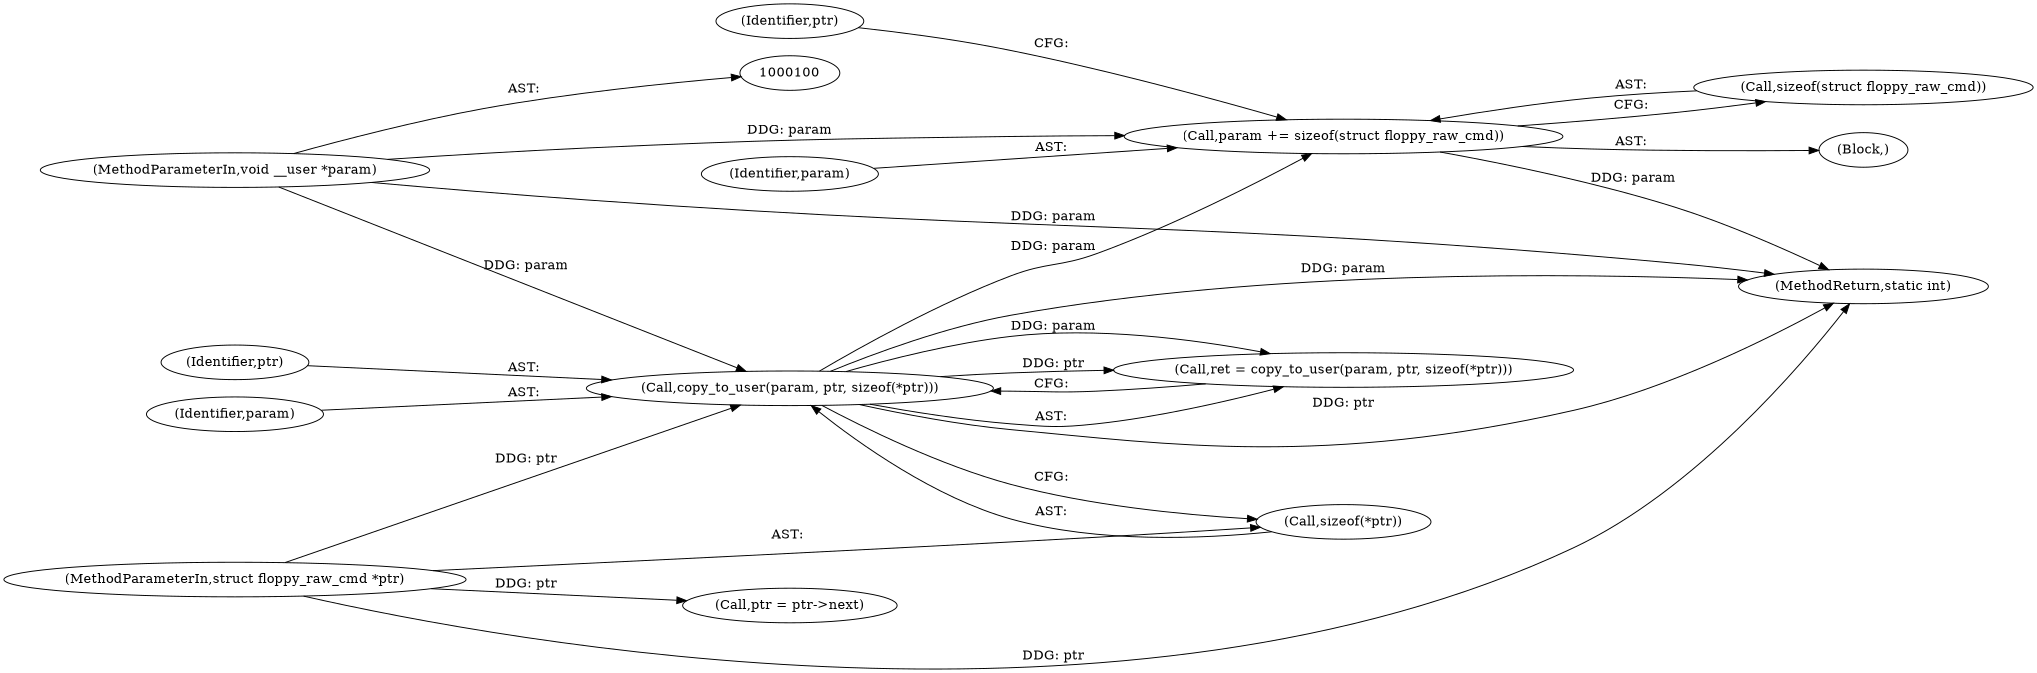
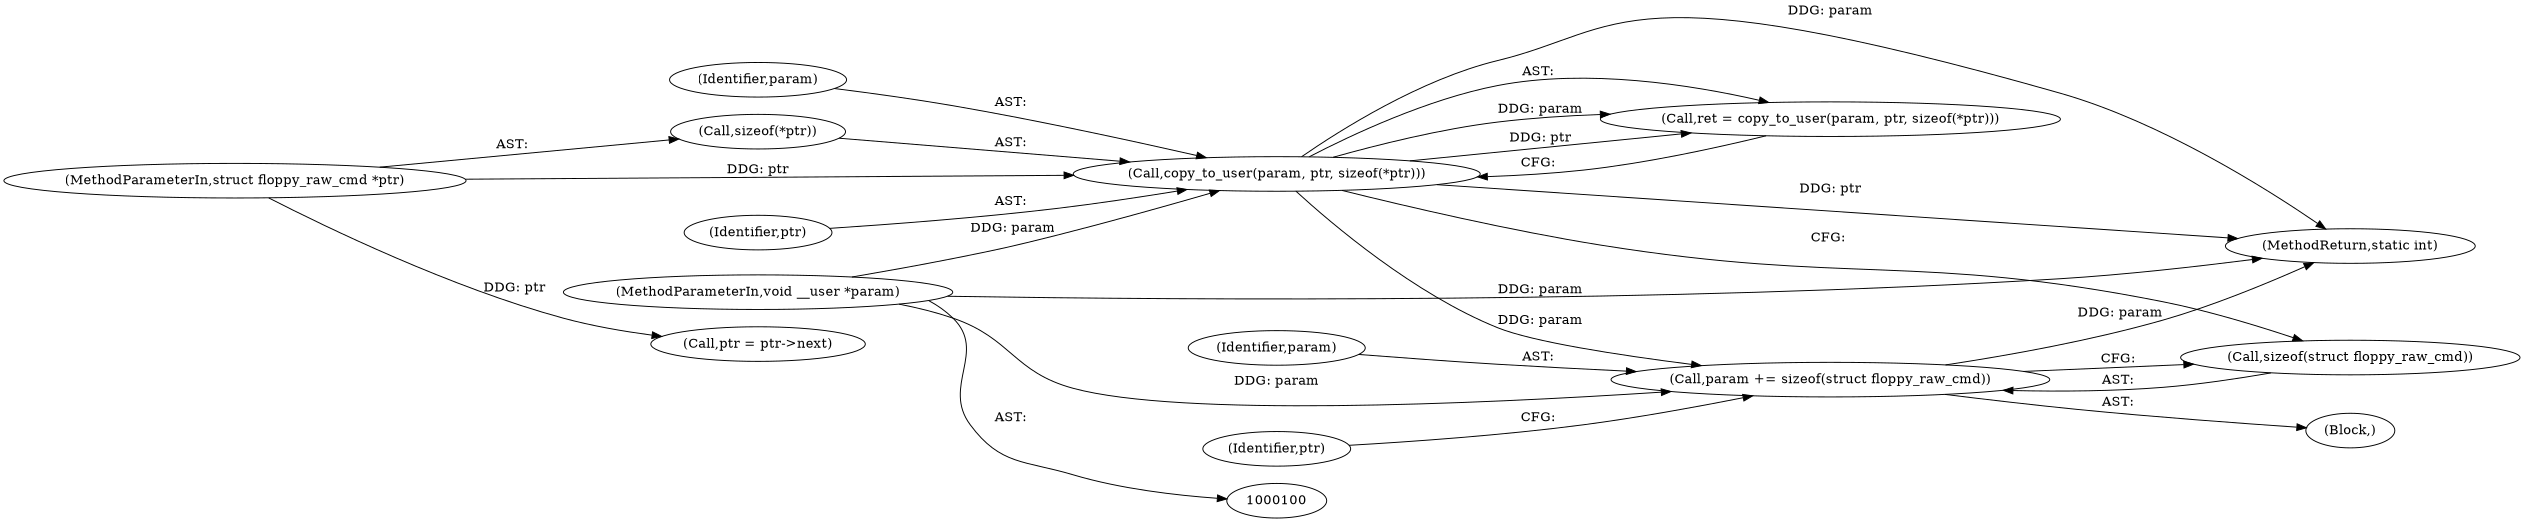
edge "(Call,copy_to_user(param, ptr, sizeof(*ptr)))" -> "(Call,sizeof(*ptr))": now "(Call,copy_to_user(param, ptr, sizeof(*ptr)))" -> "(Call,sizeof(struct floppy_raw_cmd))"
edge "(MethodParameterIn,struct floppy_raw_cmd *ptr)" -> "(MethodReturn,static int)": removed, label "DDG: ptr"
